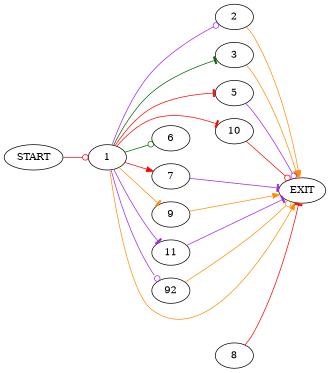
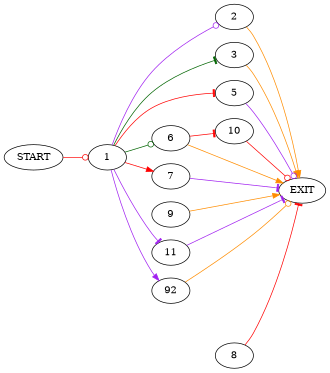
edge "1" -> "10": now "6" -> "10"
edge "1" -> "9": removed
edge "1" -> "92": arrowhead odot -> normal
edge "1" -> "EXIT": now "6" -> "EXIT"
